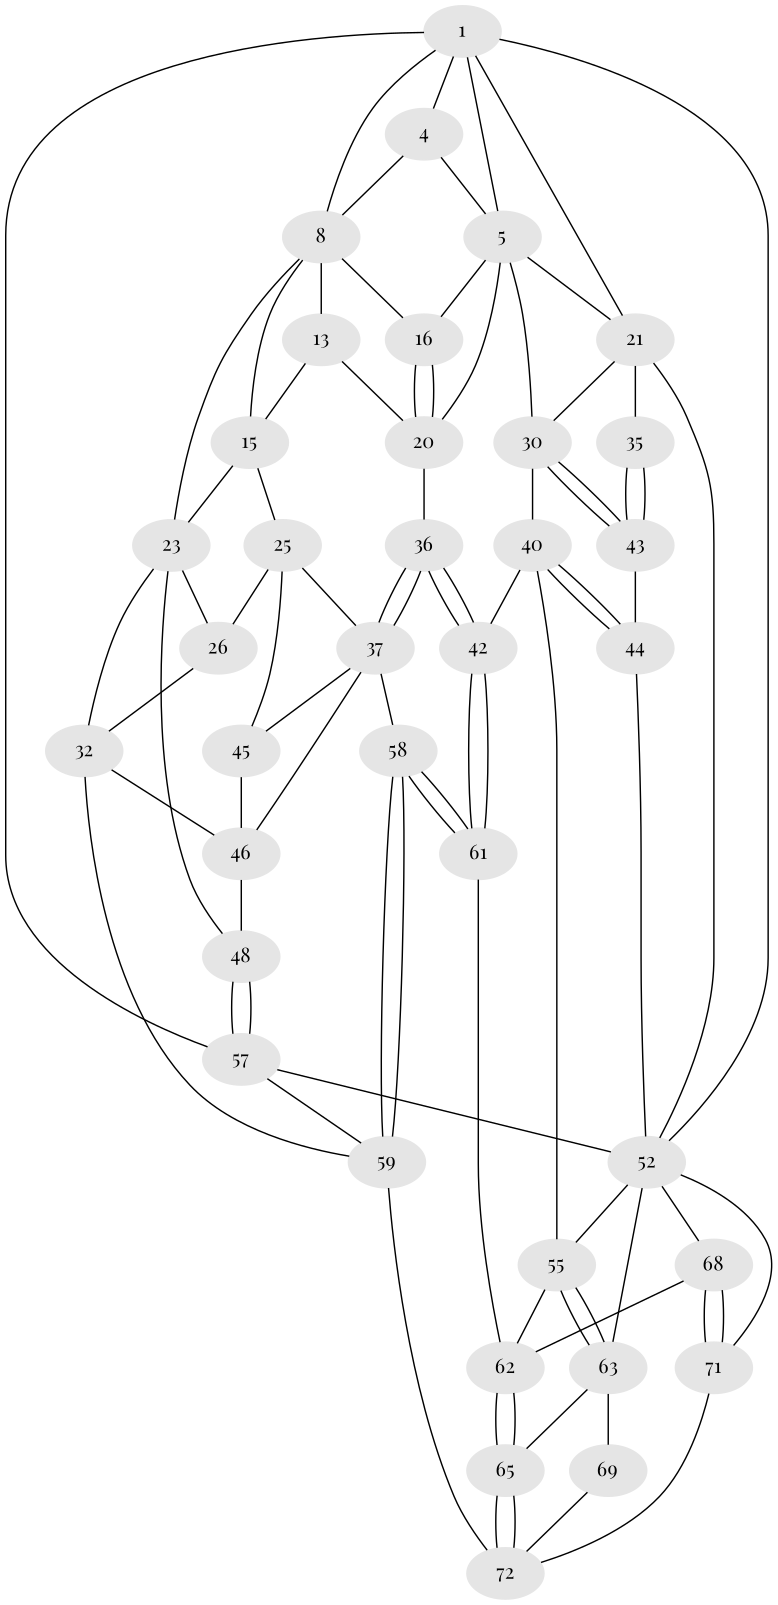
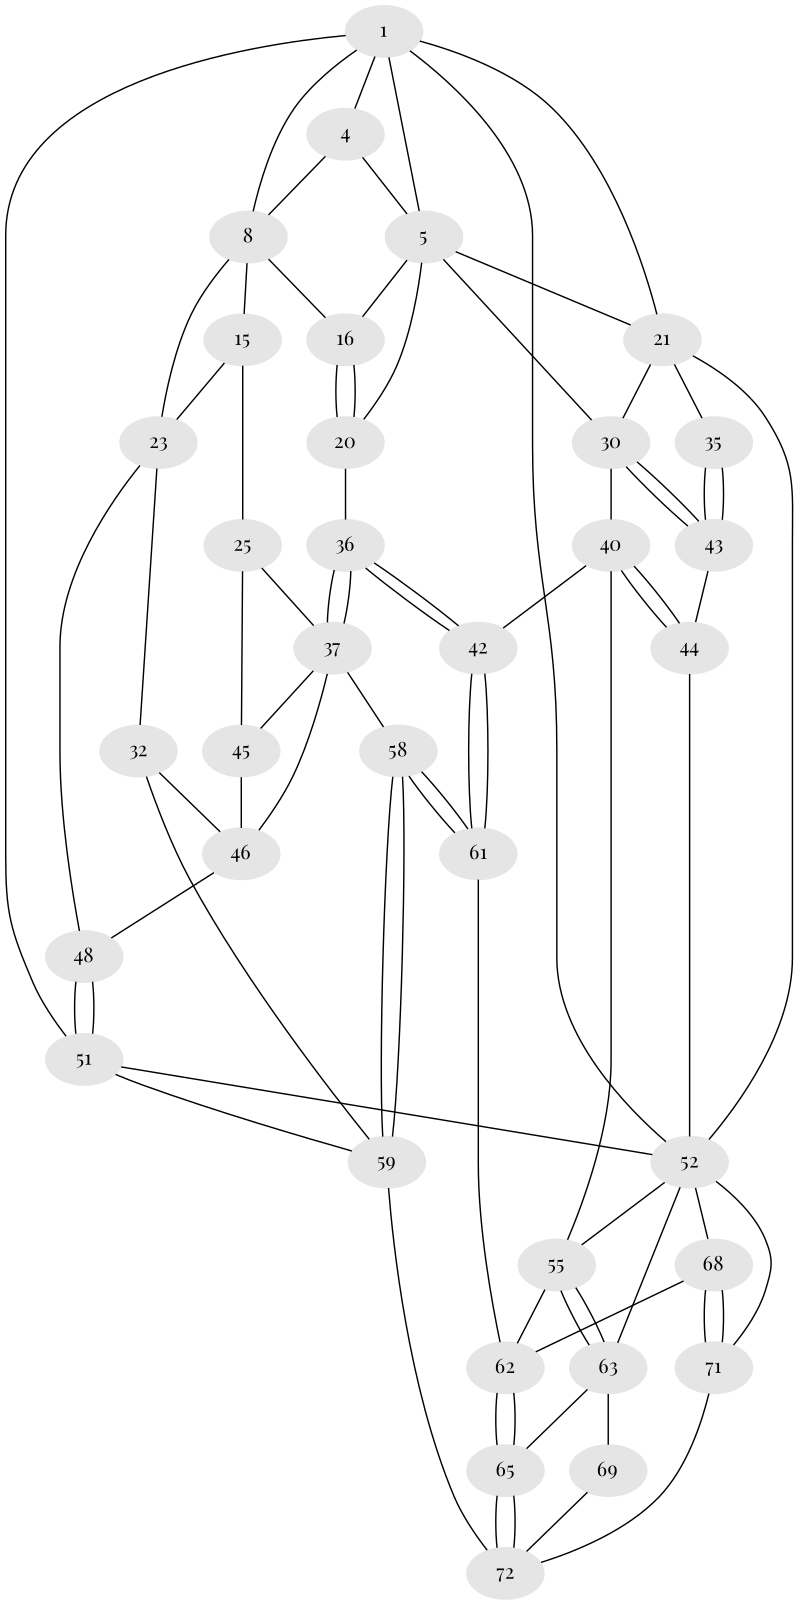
node "13": removed
node "26": removed
node "57": label "57" -> "51"
